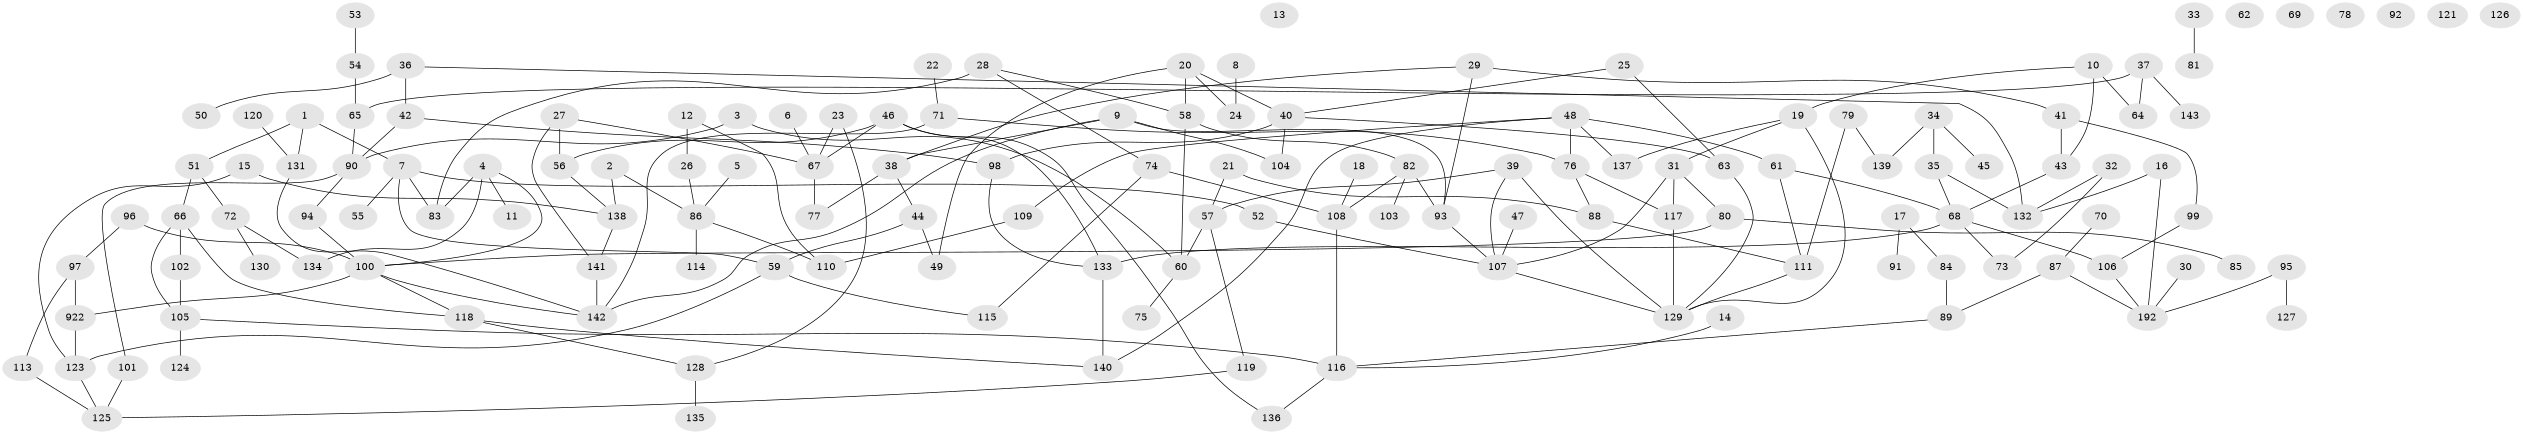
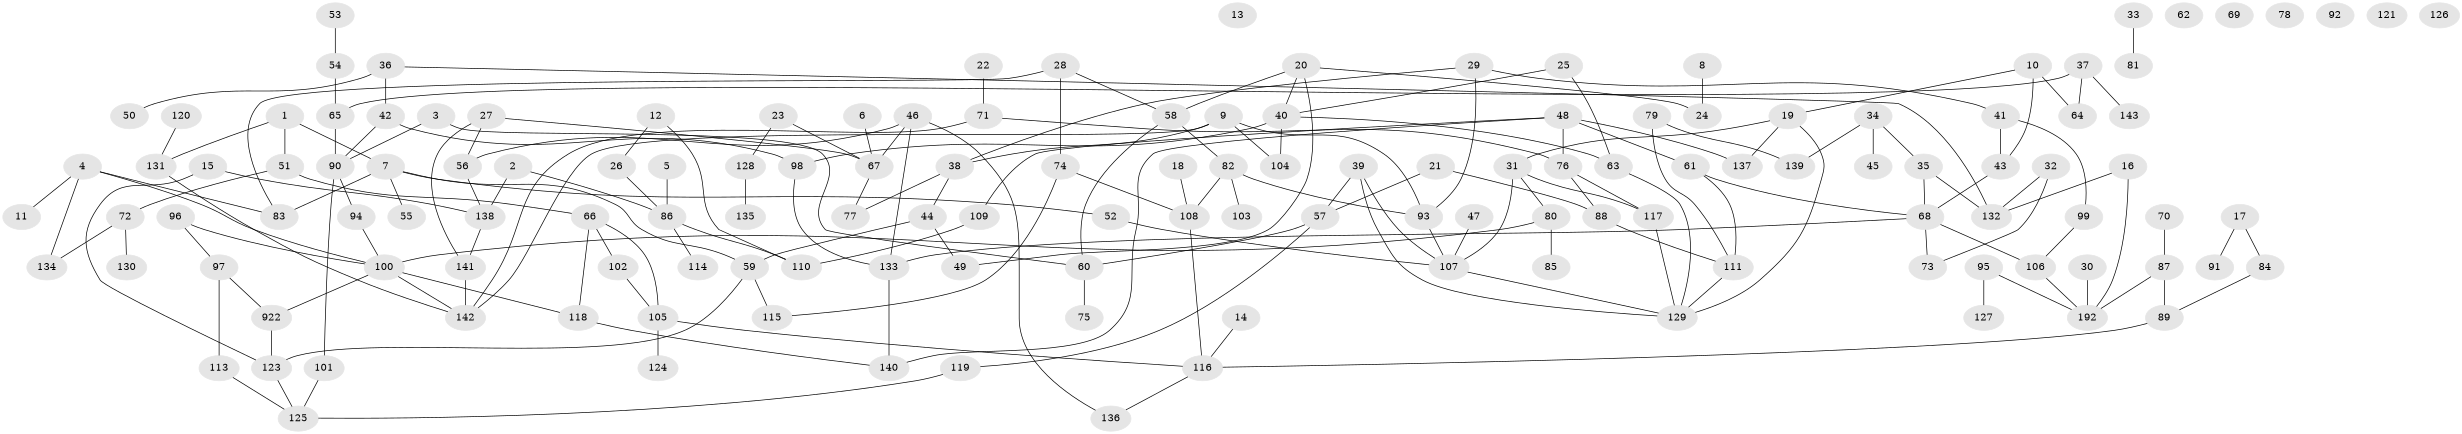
edge "118" -- "128": removed
